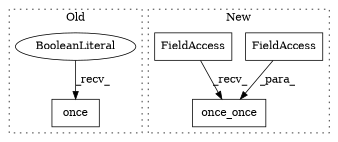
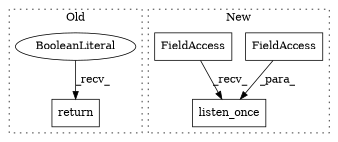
node "once": label "once" -> "return"
node "once_once": label "once_once" -> "listen_once"
